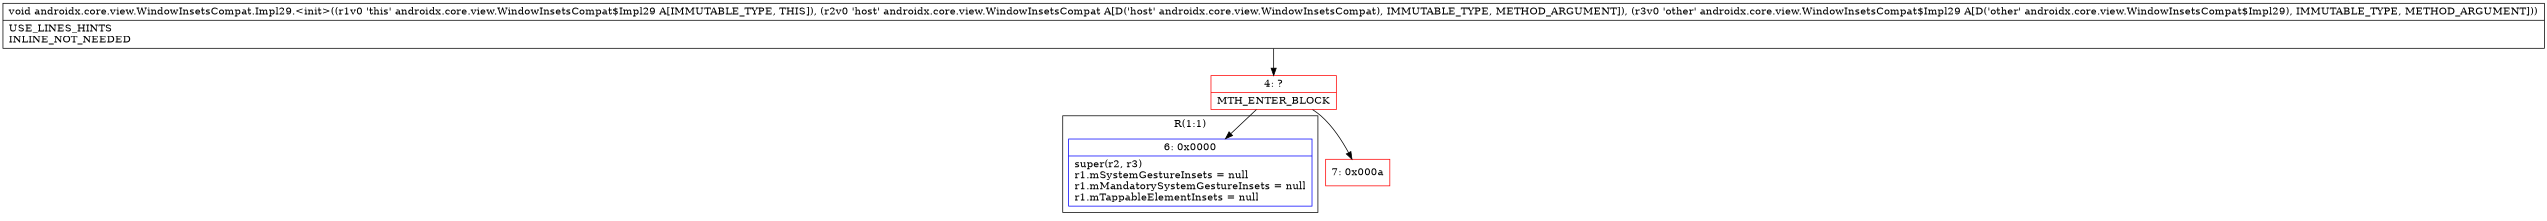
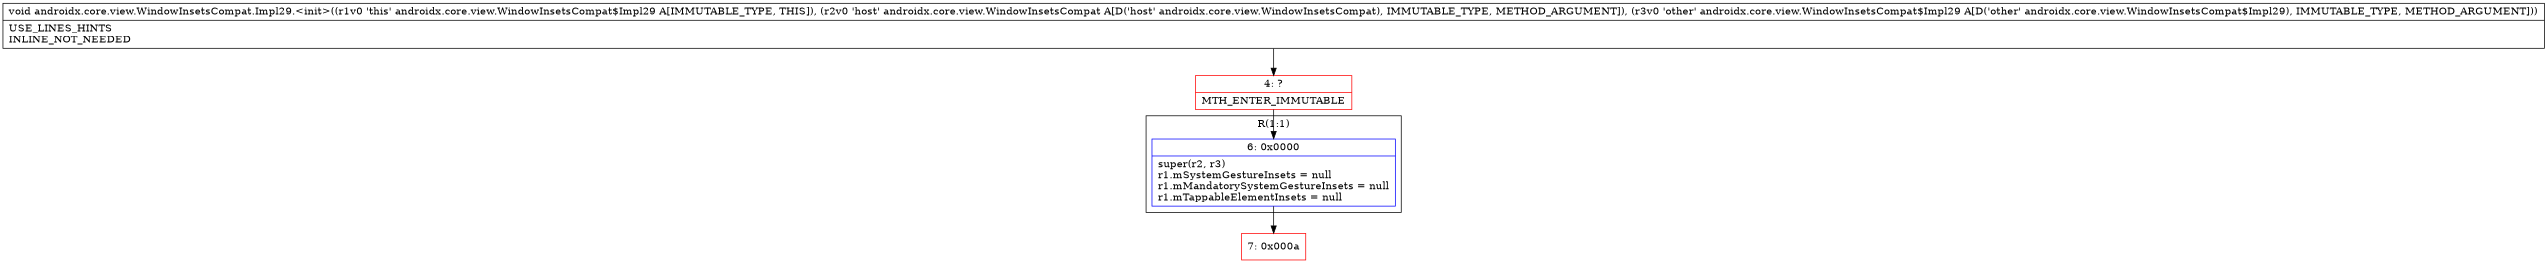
node "4: ?": text "MTH_ENTER_BLOCK" -> "MTH_ENTER_IMMUTABLE"
edge "4: ?" -> "7: 0x000a": now "6: 0x0000" -> "7: 0x000a"
